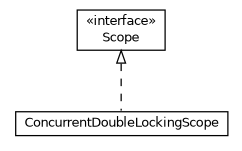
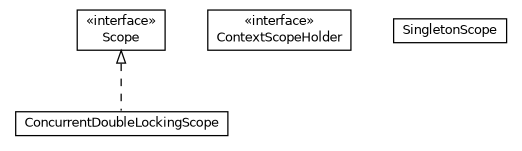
node "ContextScopeHolder": added
node "SingletonScope": added
